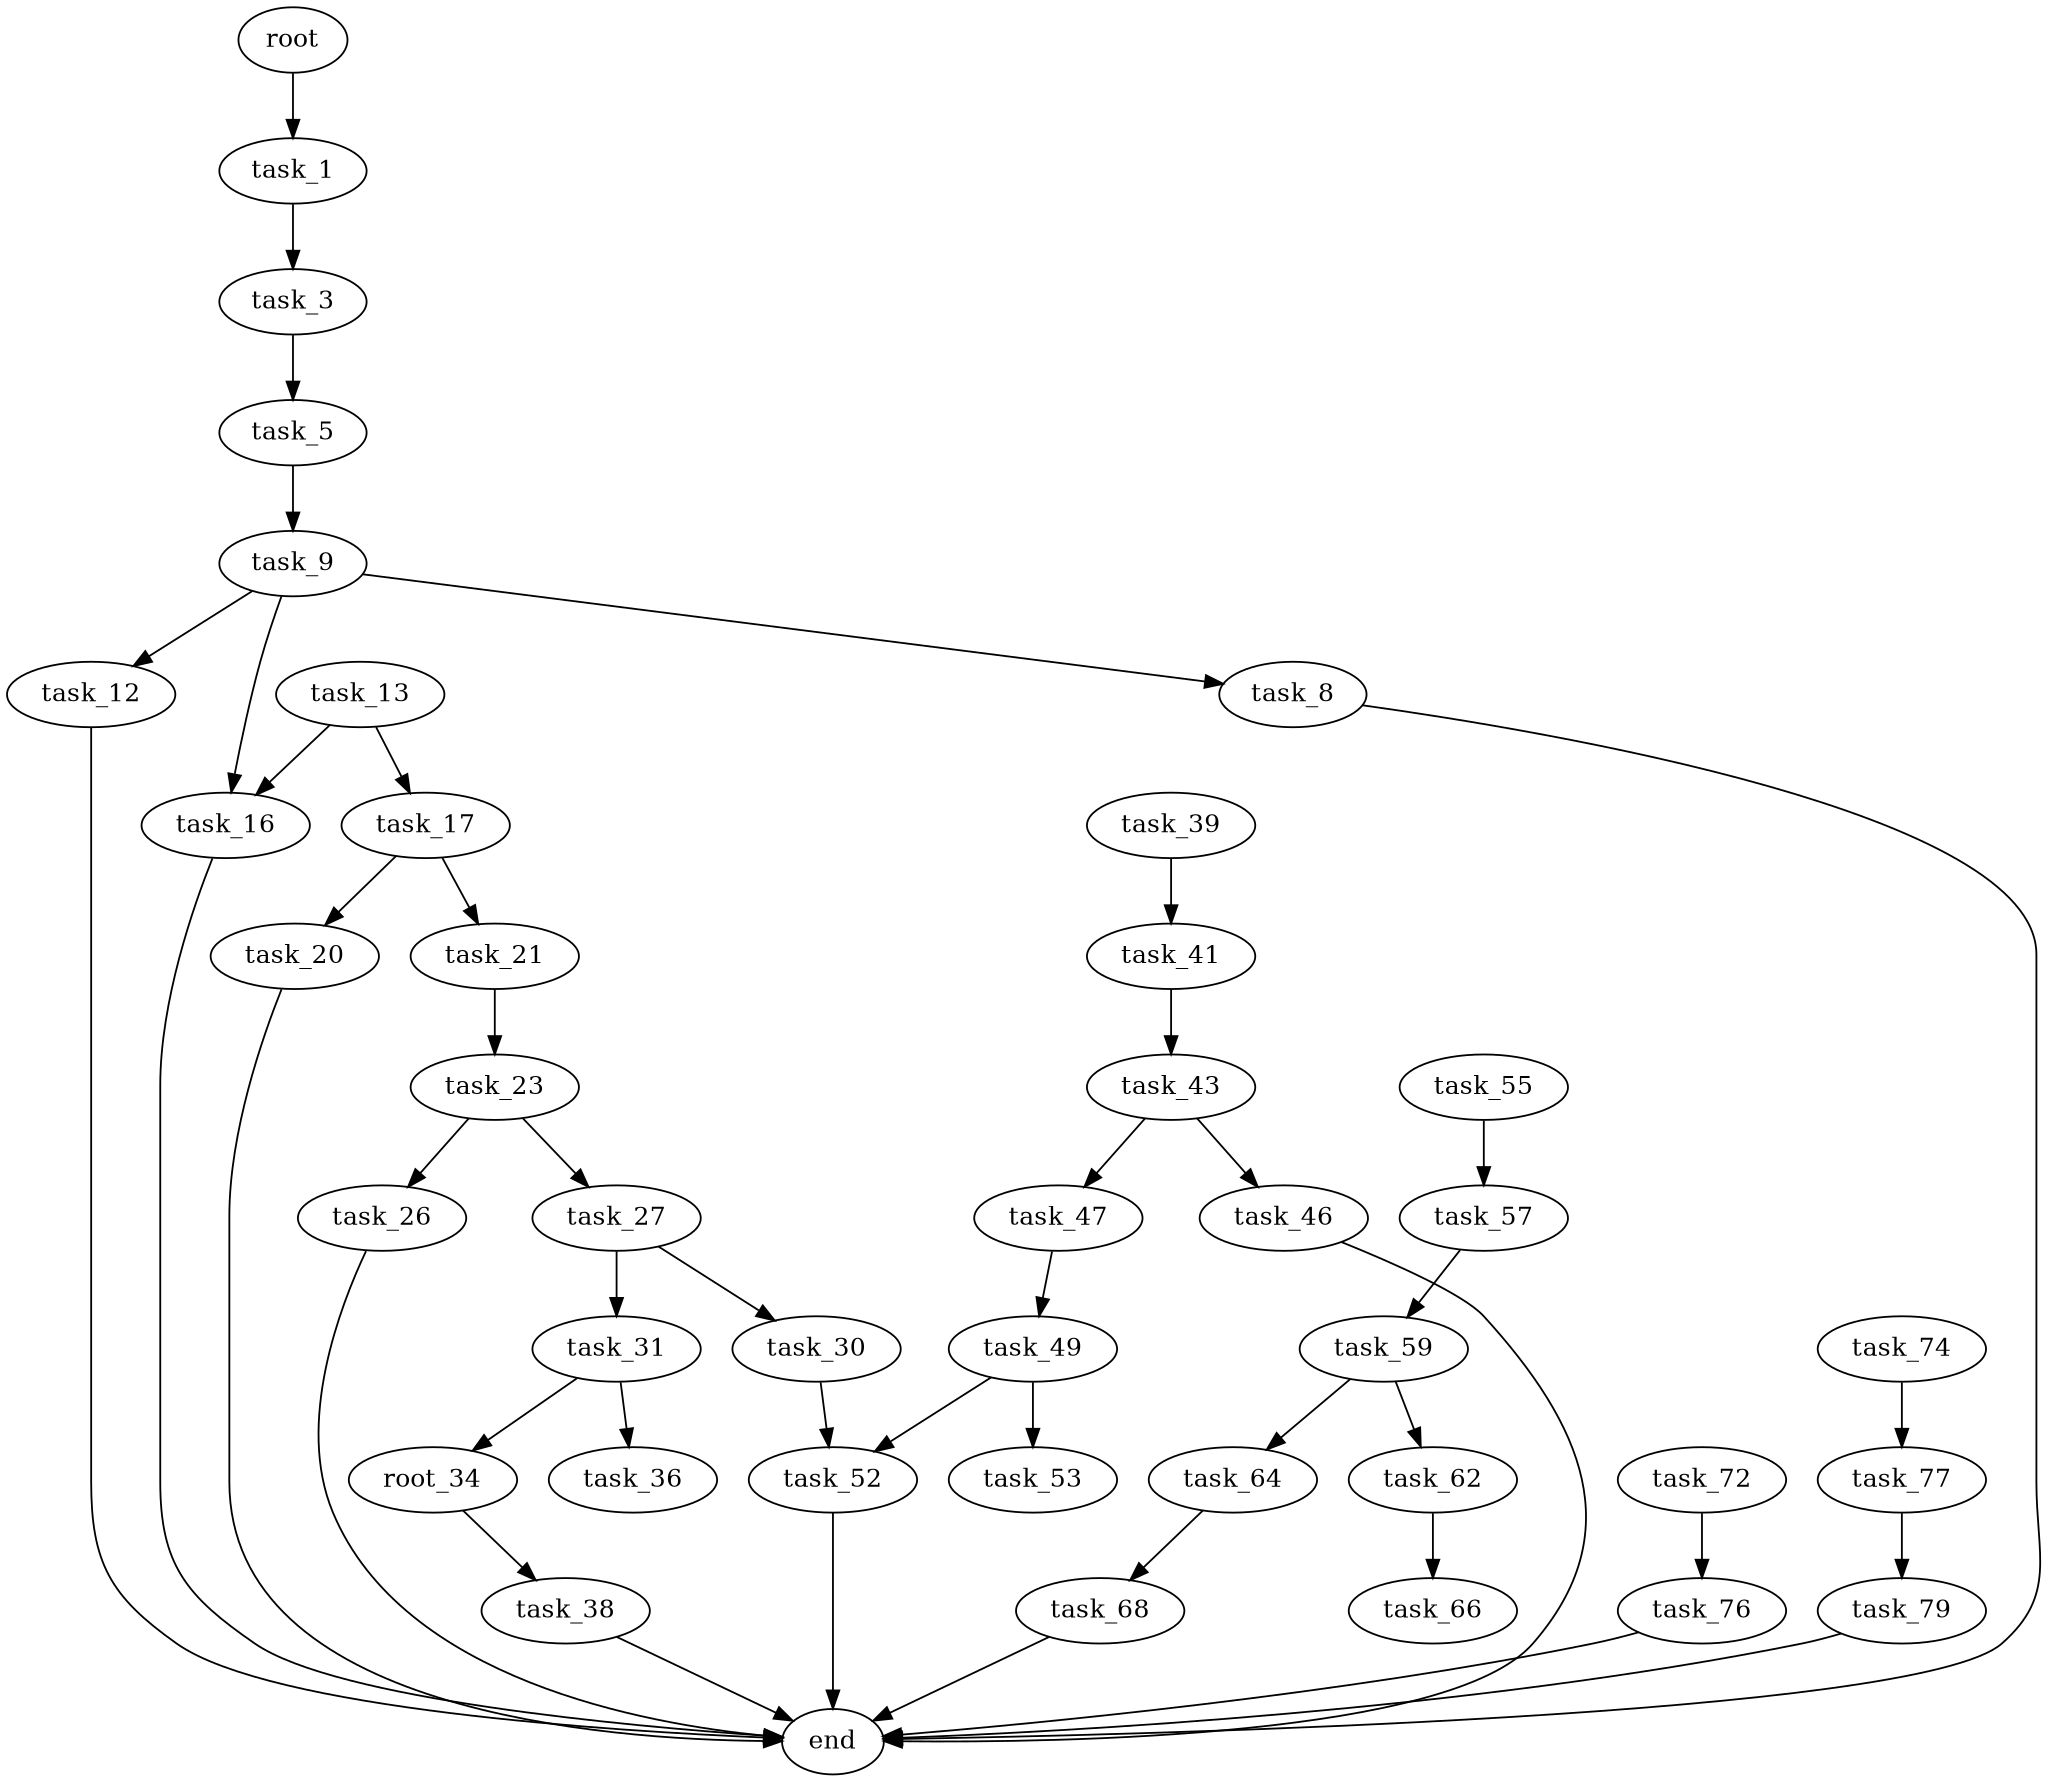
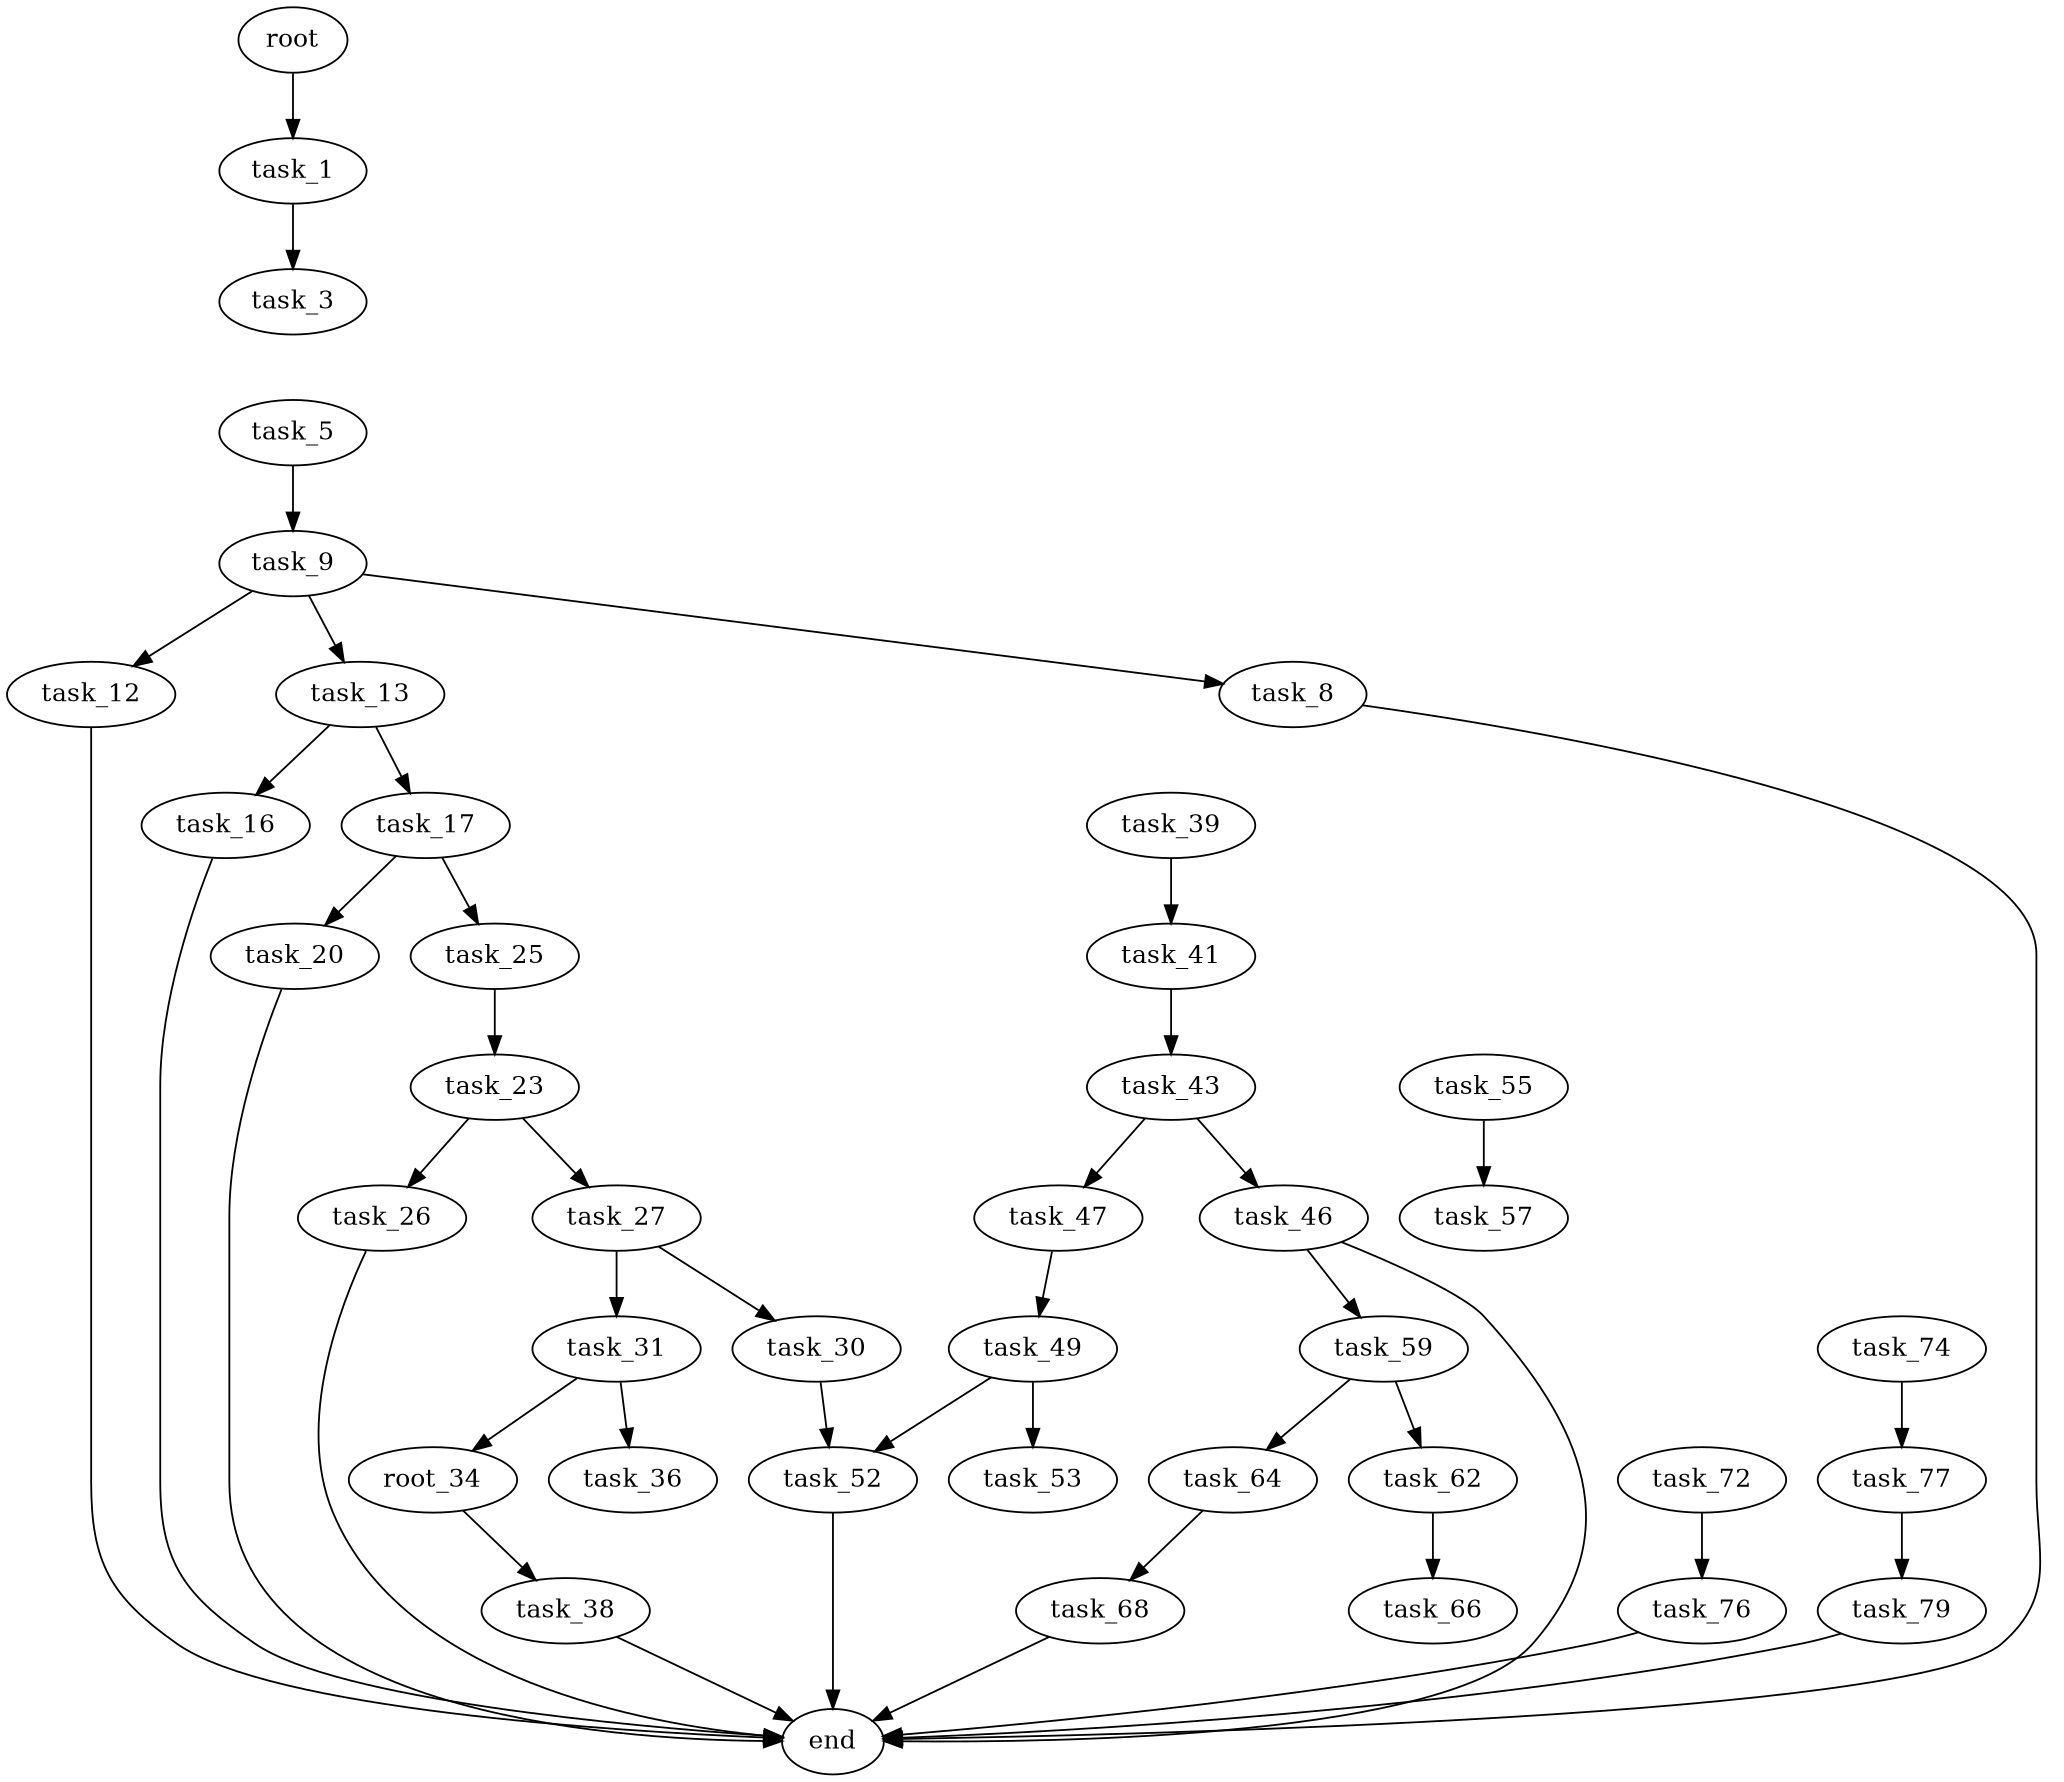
edge "task_3" -> "task_5": removed
edge "task_9" -> "task_16": now "task_9" -> "task_13"
node "task_21": label "task_21" -> "task_25"
edge "task_57" -> "task_59": now "task_46" -> "task_59"
